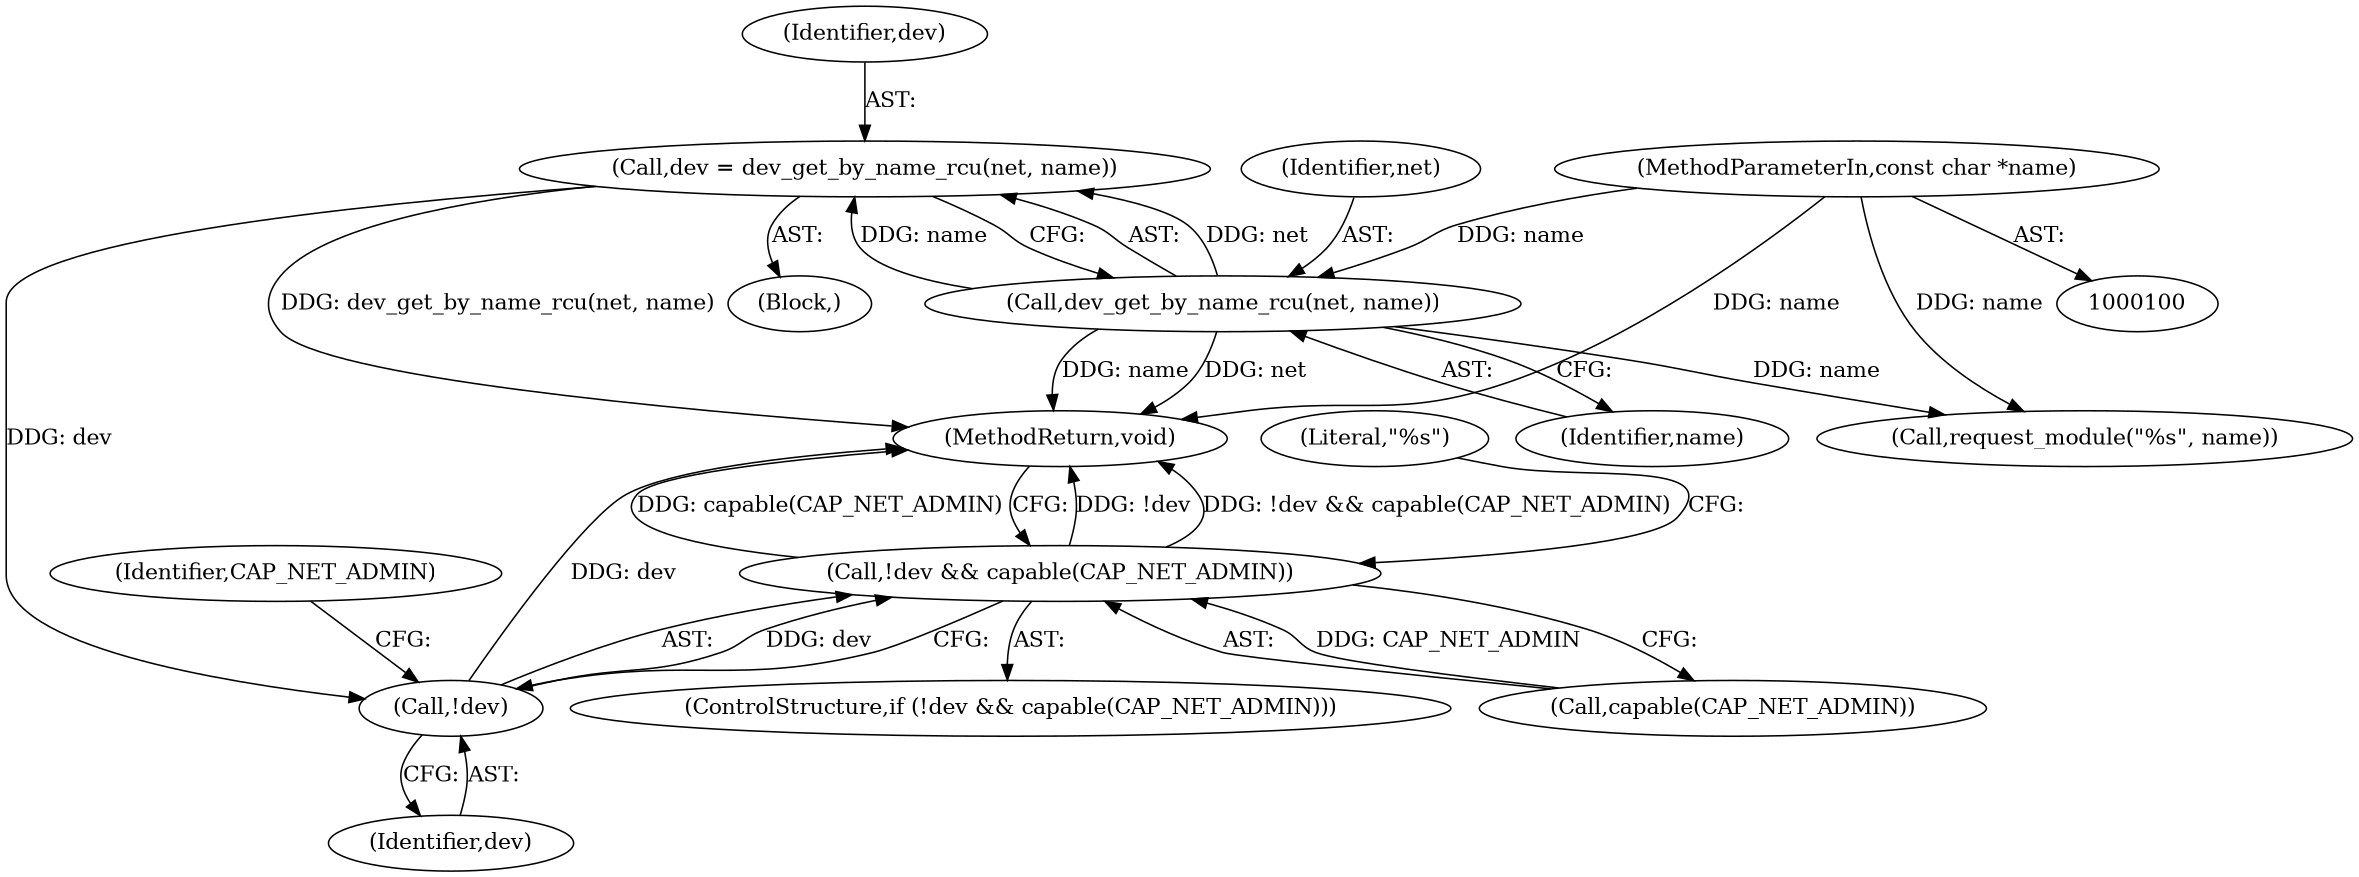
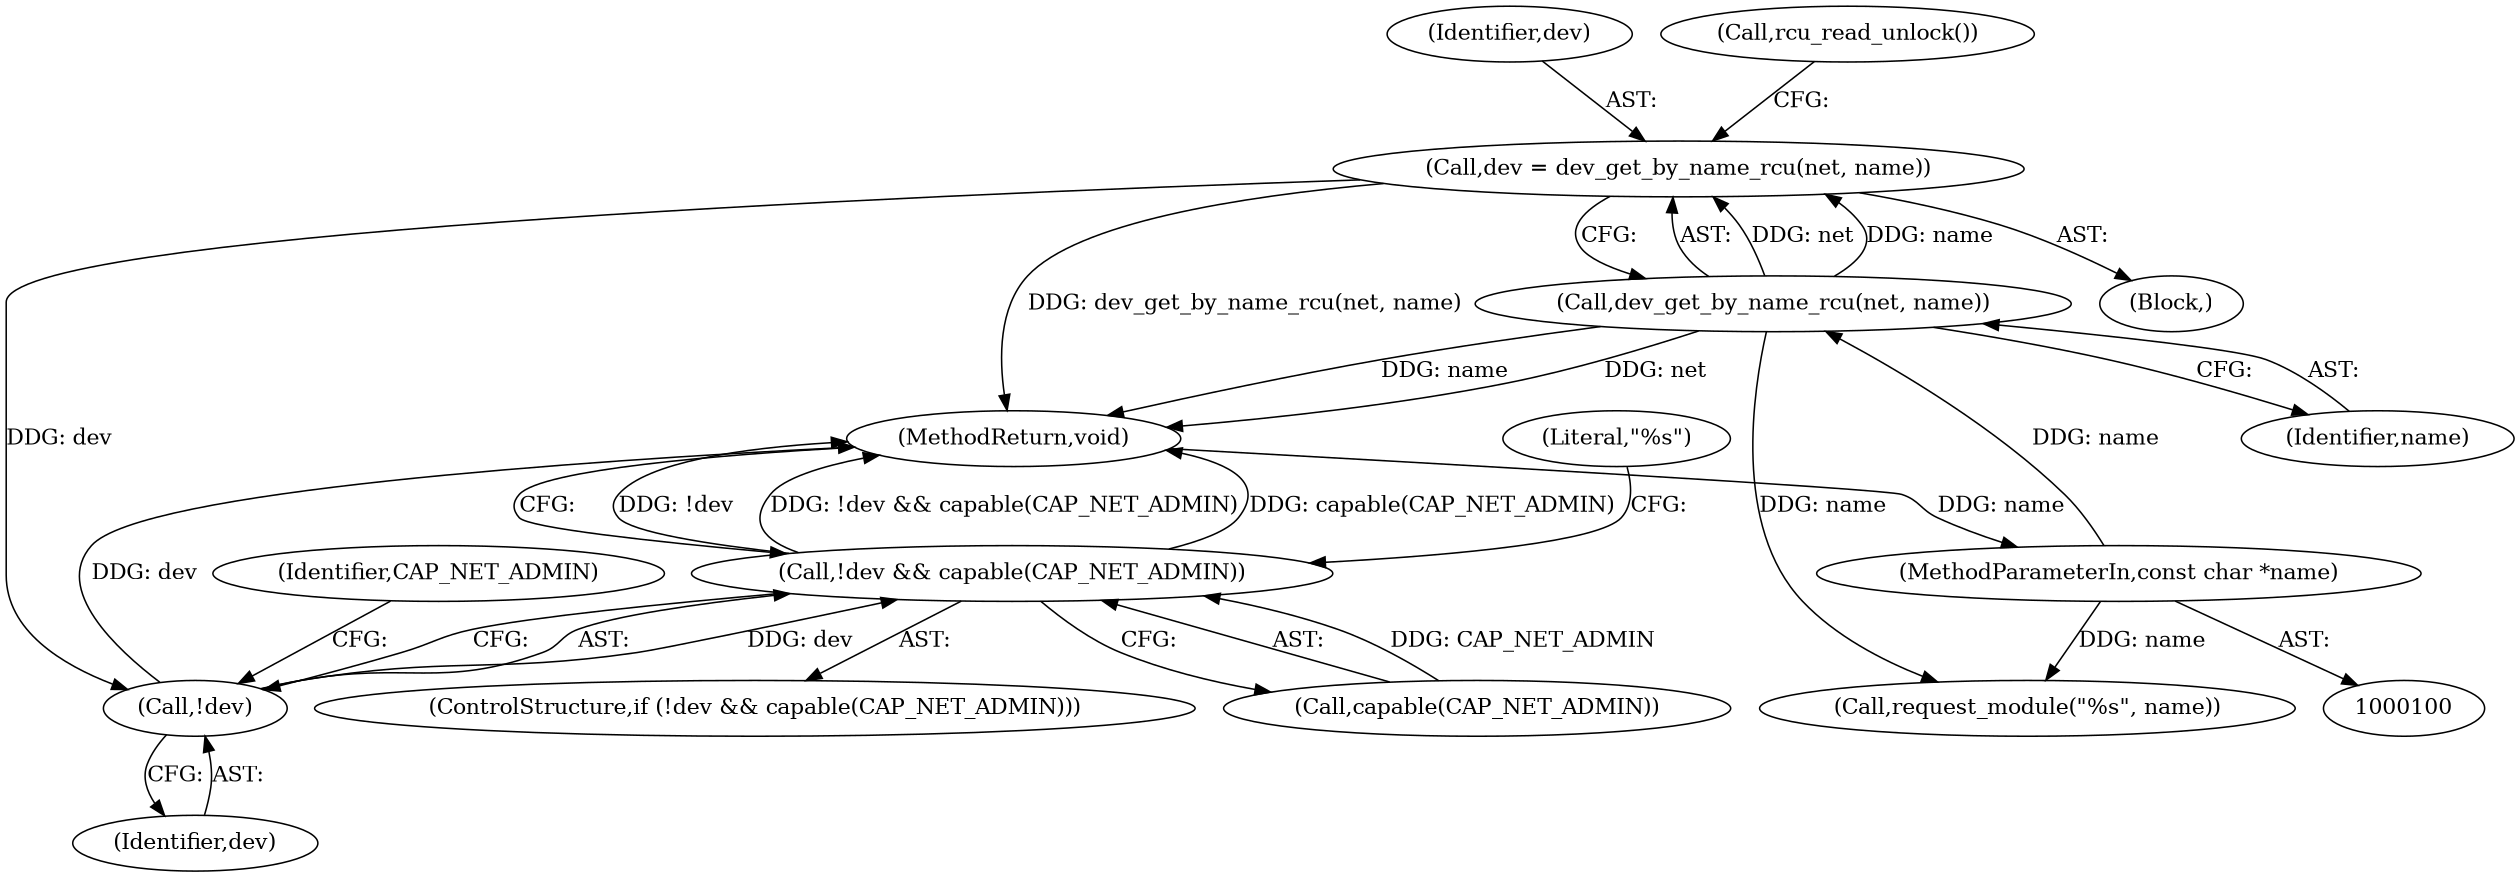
node "(Call,rcu_read_unlock())": added
node "(Identifier,net)": removed
edge "(MethodParameterIn,const char *name)" -> "(MethodReturn,void)": reversed
